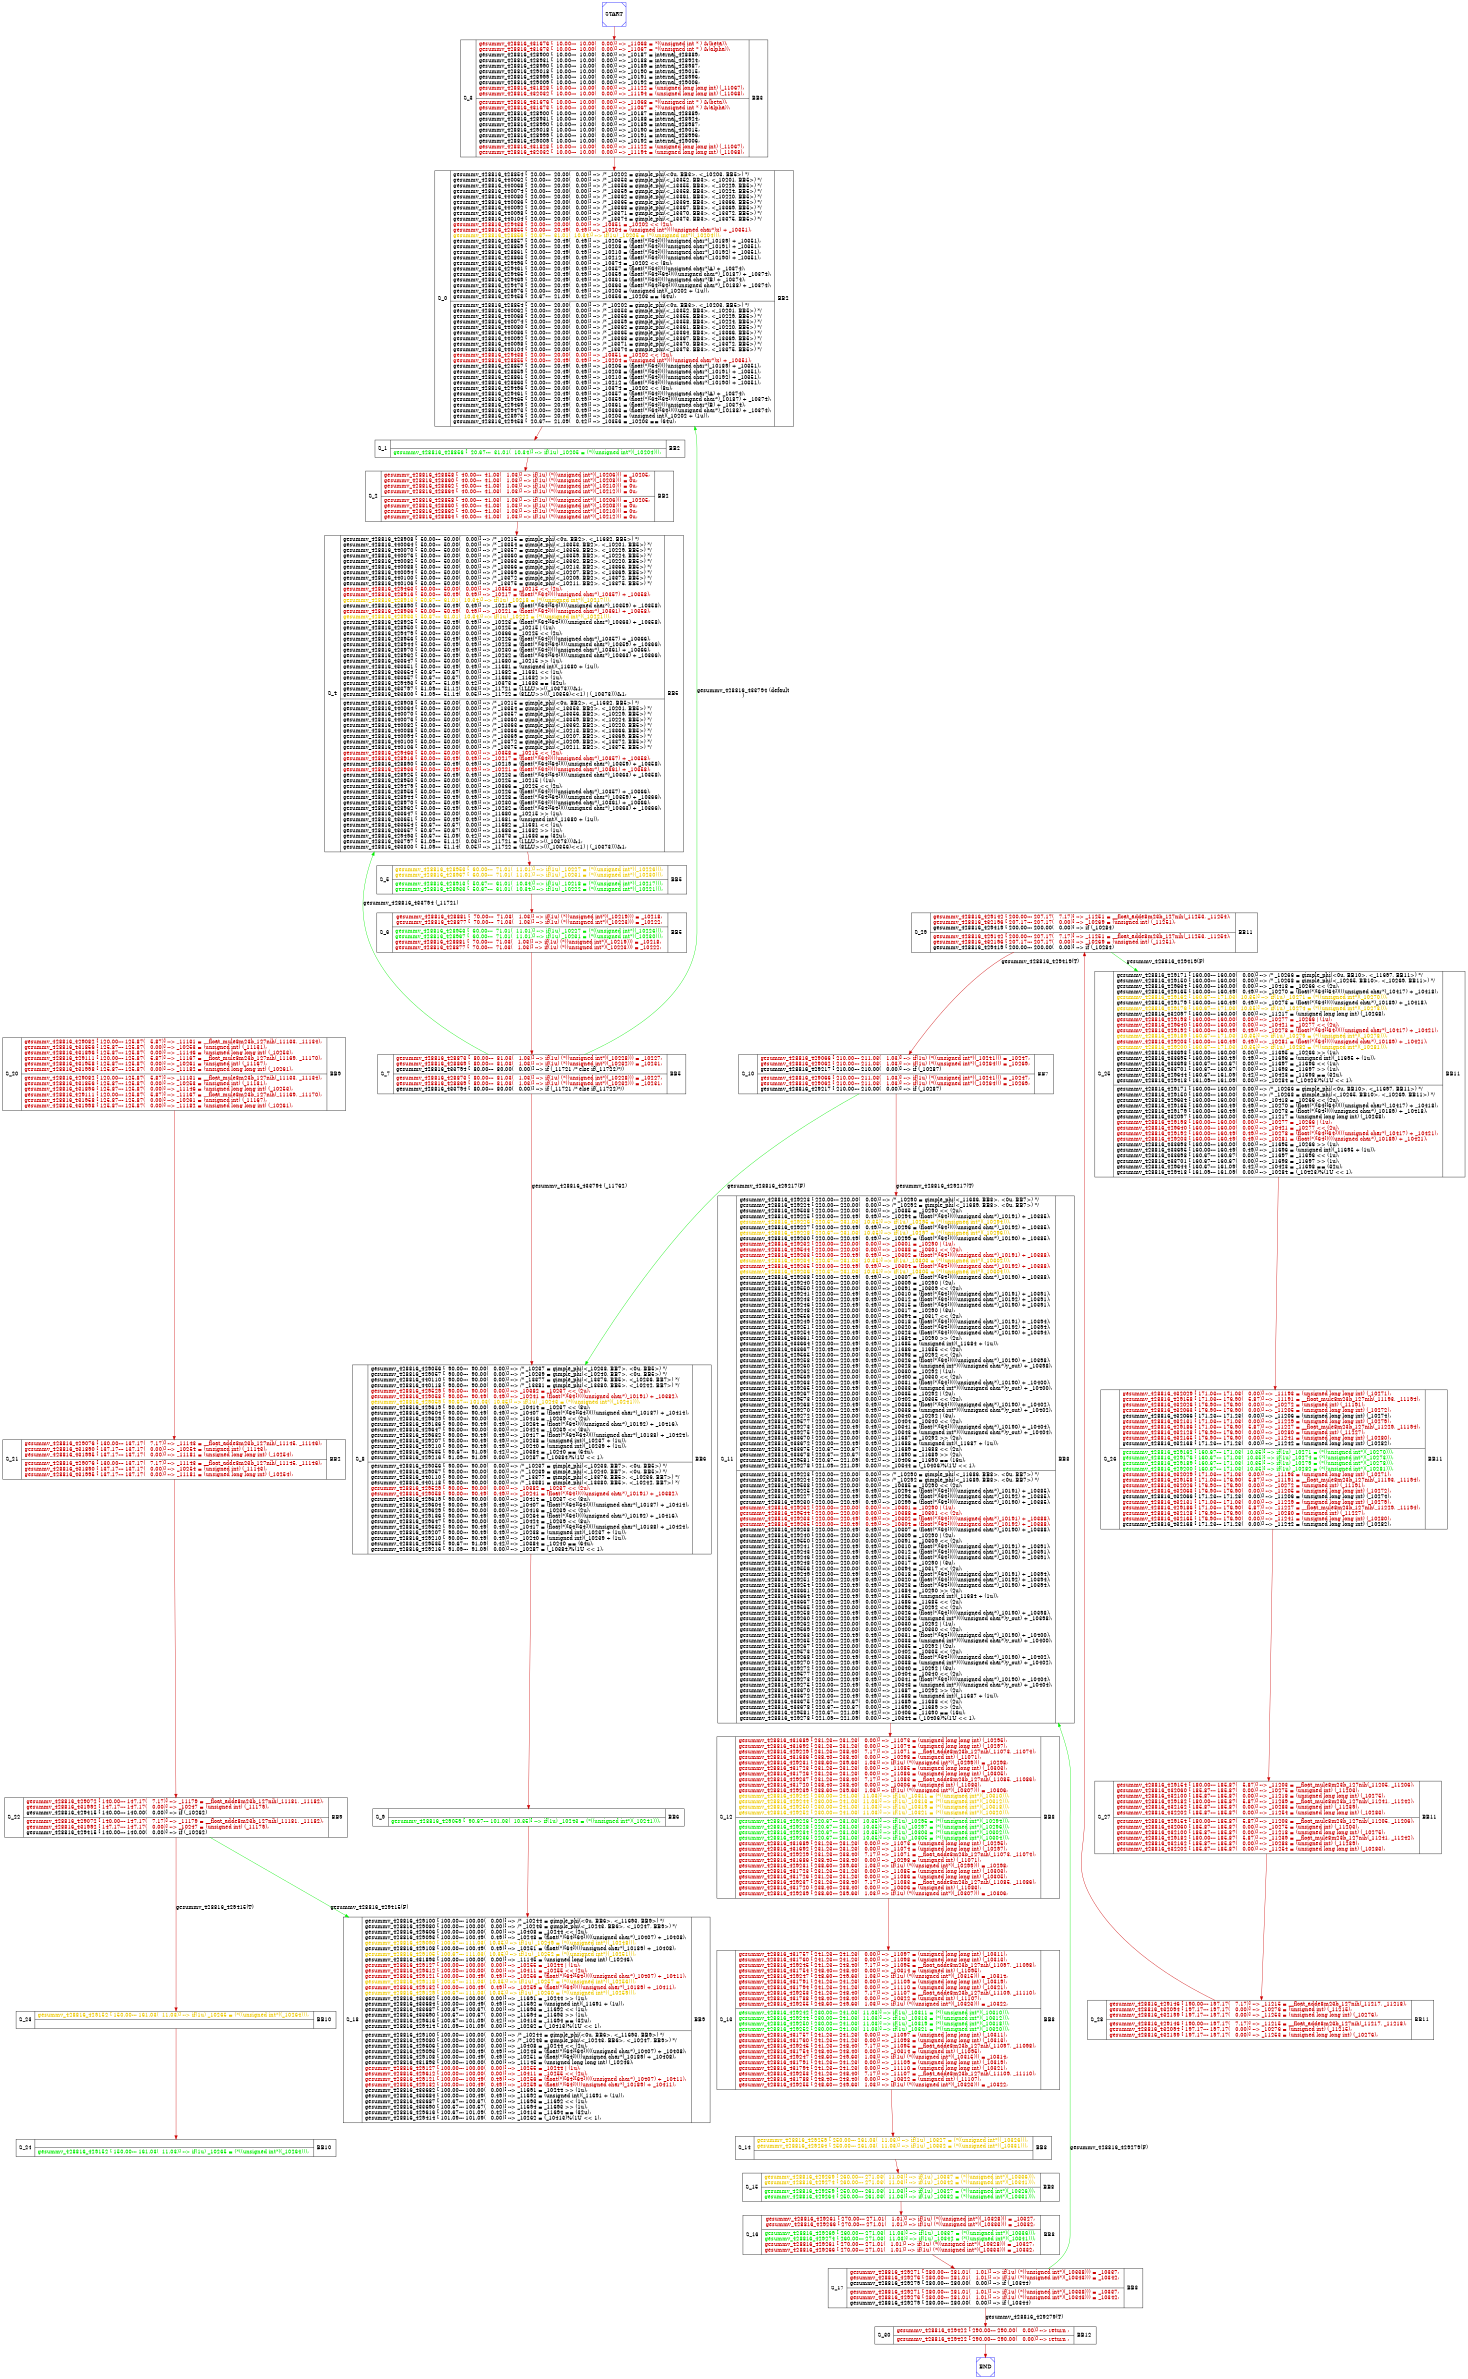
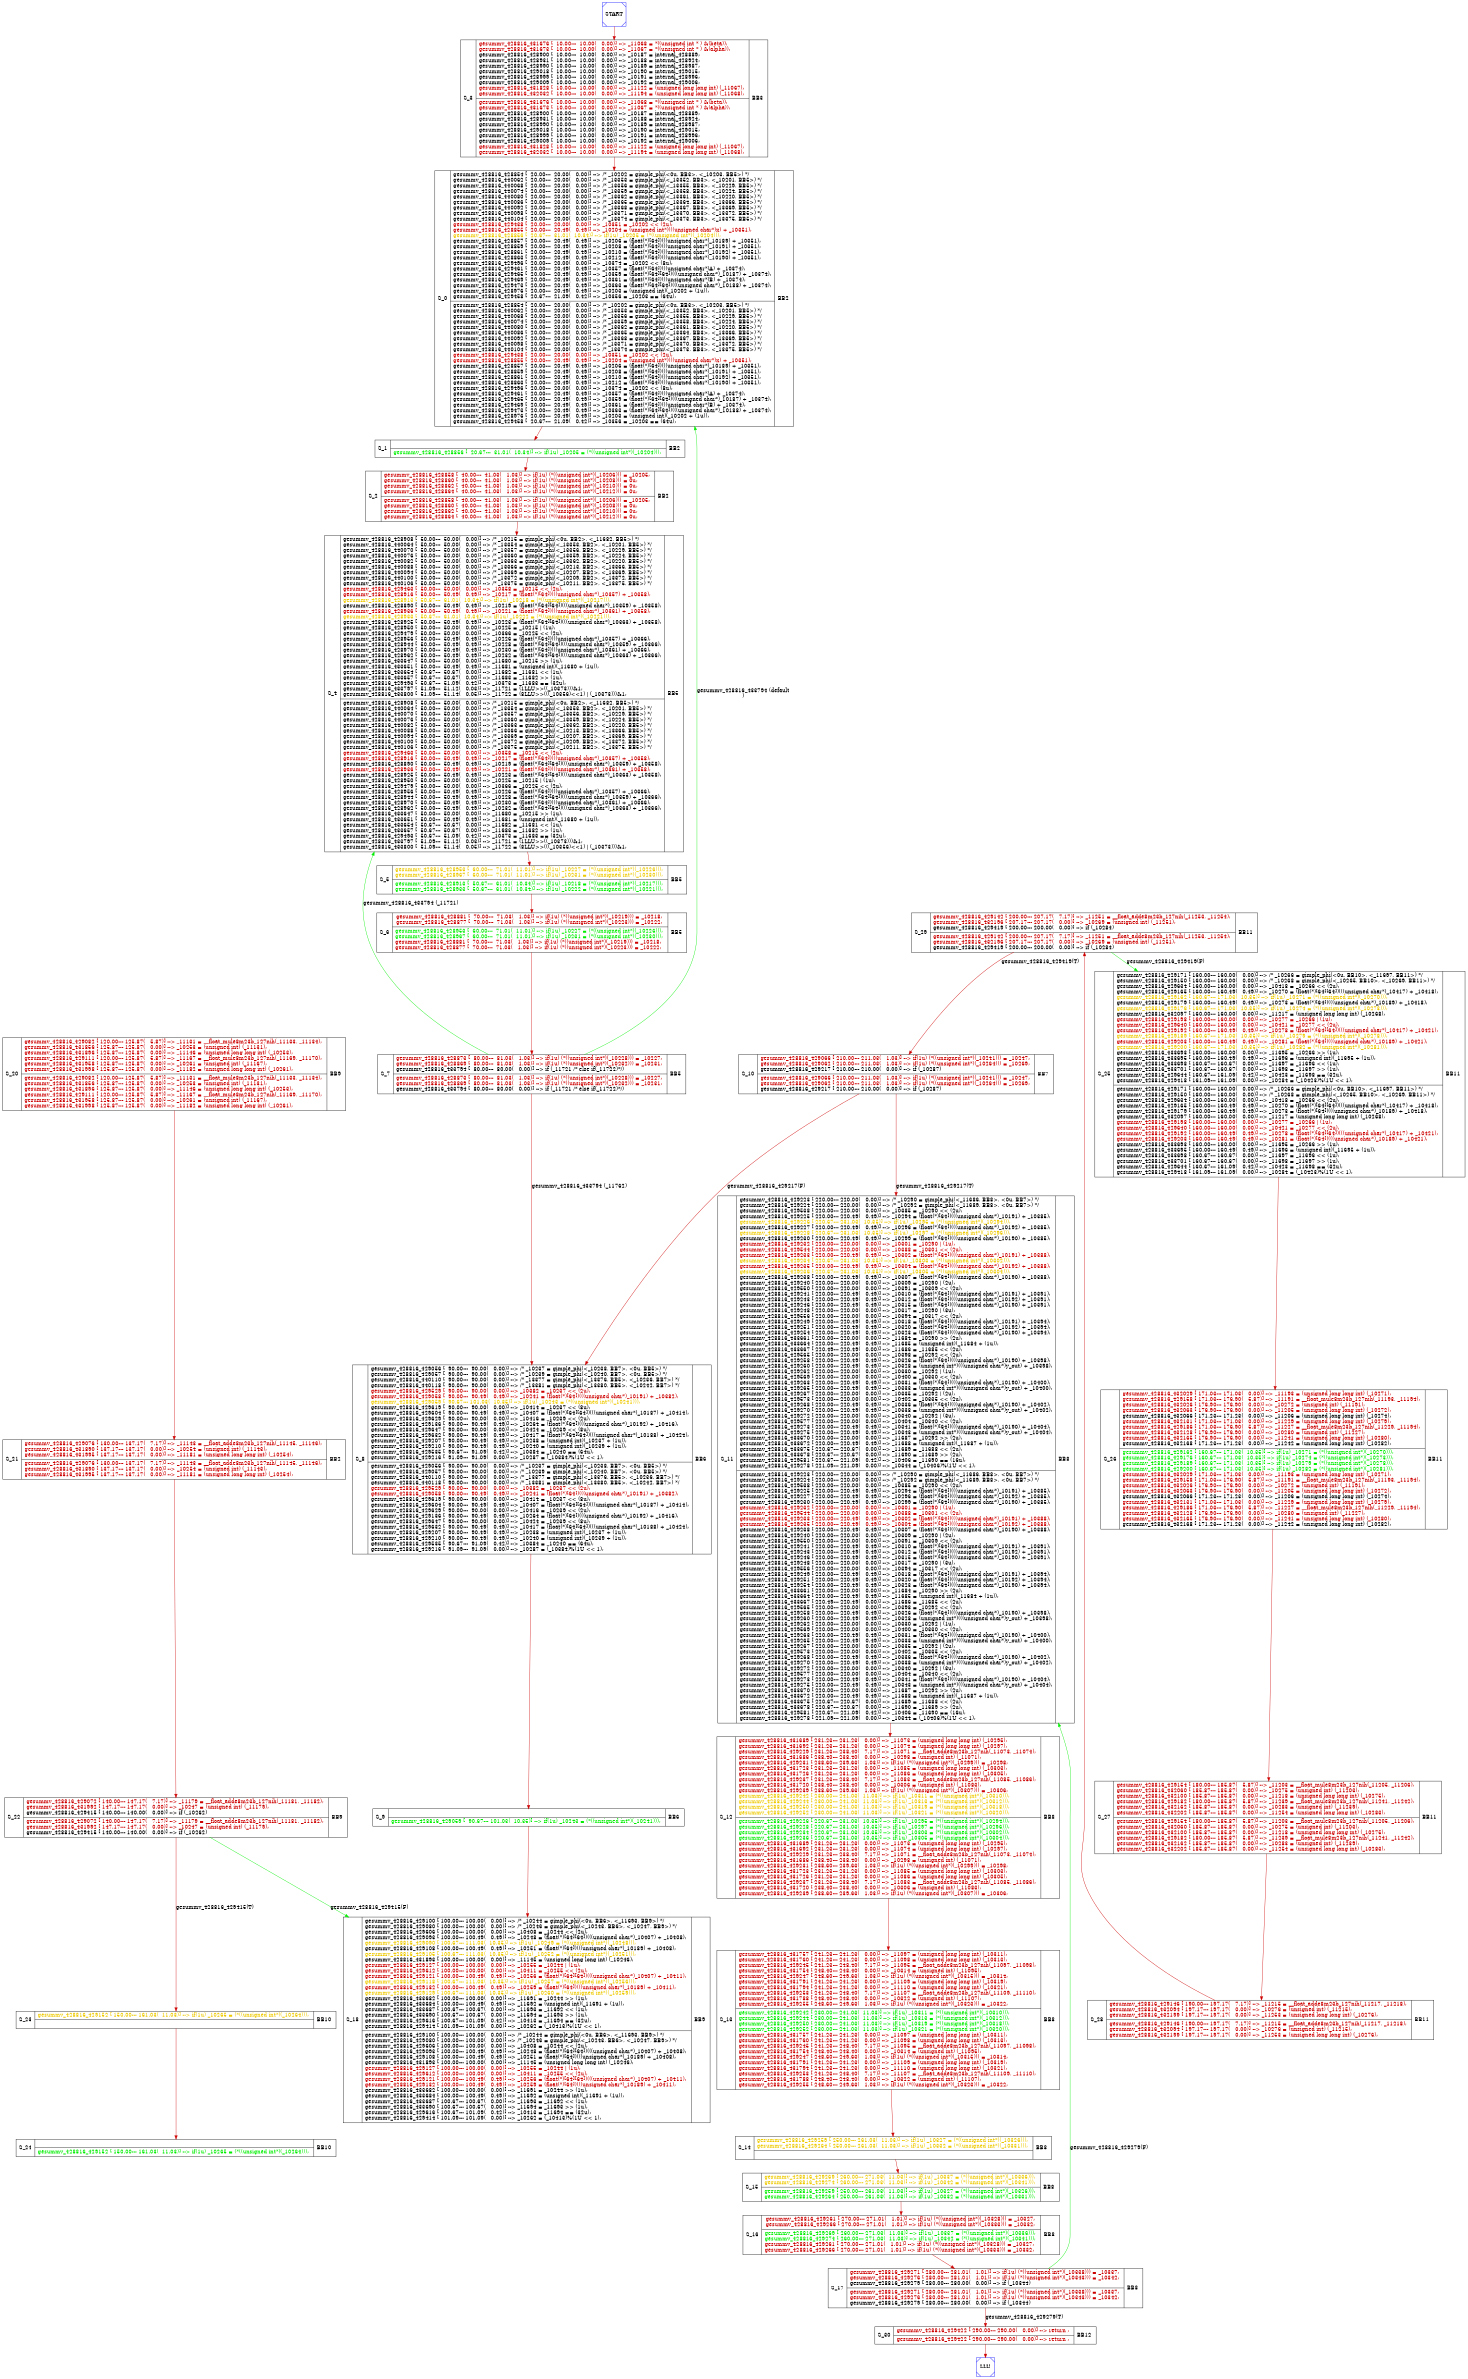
edge "S_10" -> "S_8": color green2 -> red3
node "END": label "END" -> "LLU"
